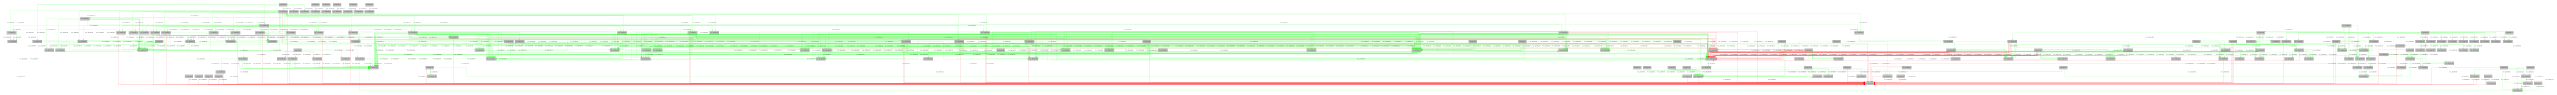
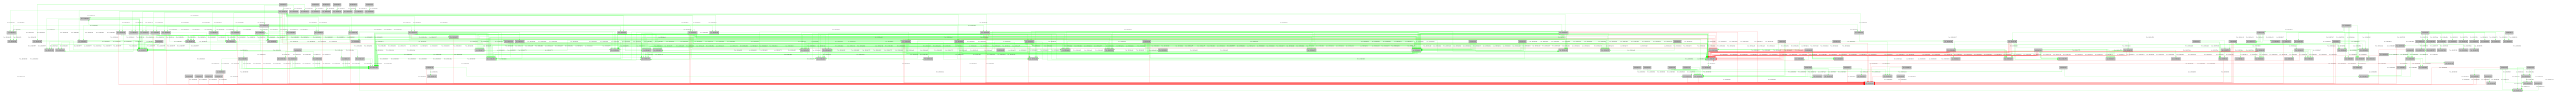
edge "fcn.00009f51" -> "fcn.00009a10": reversed
node "fcn.0000d983": removed
node "fcn.0000d81a": removed
